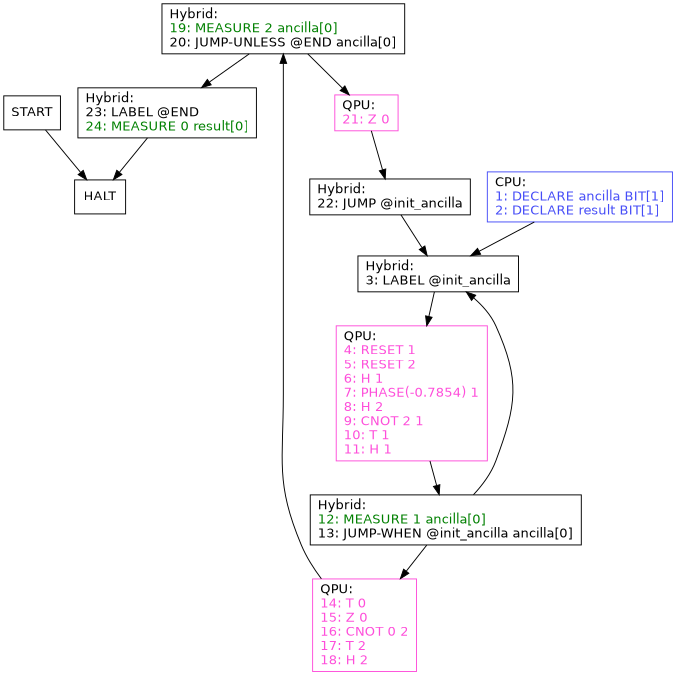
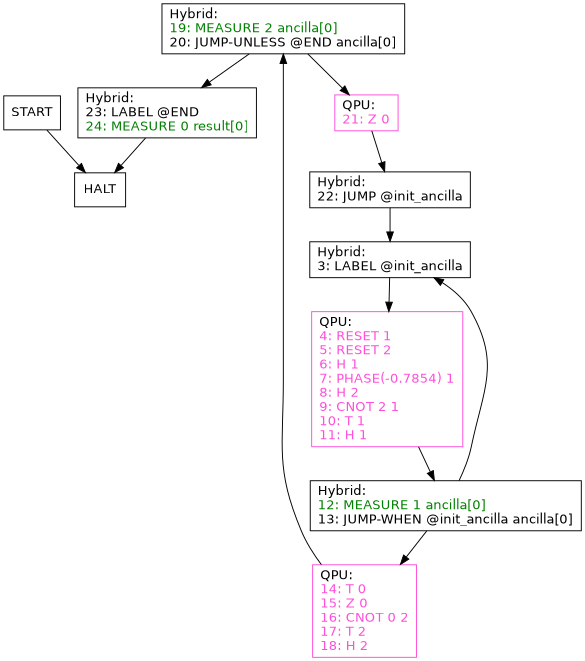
node "CPU:": removed
